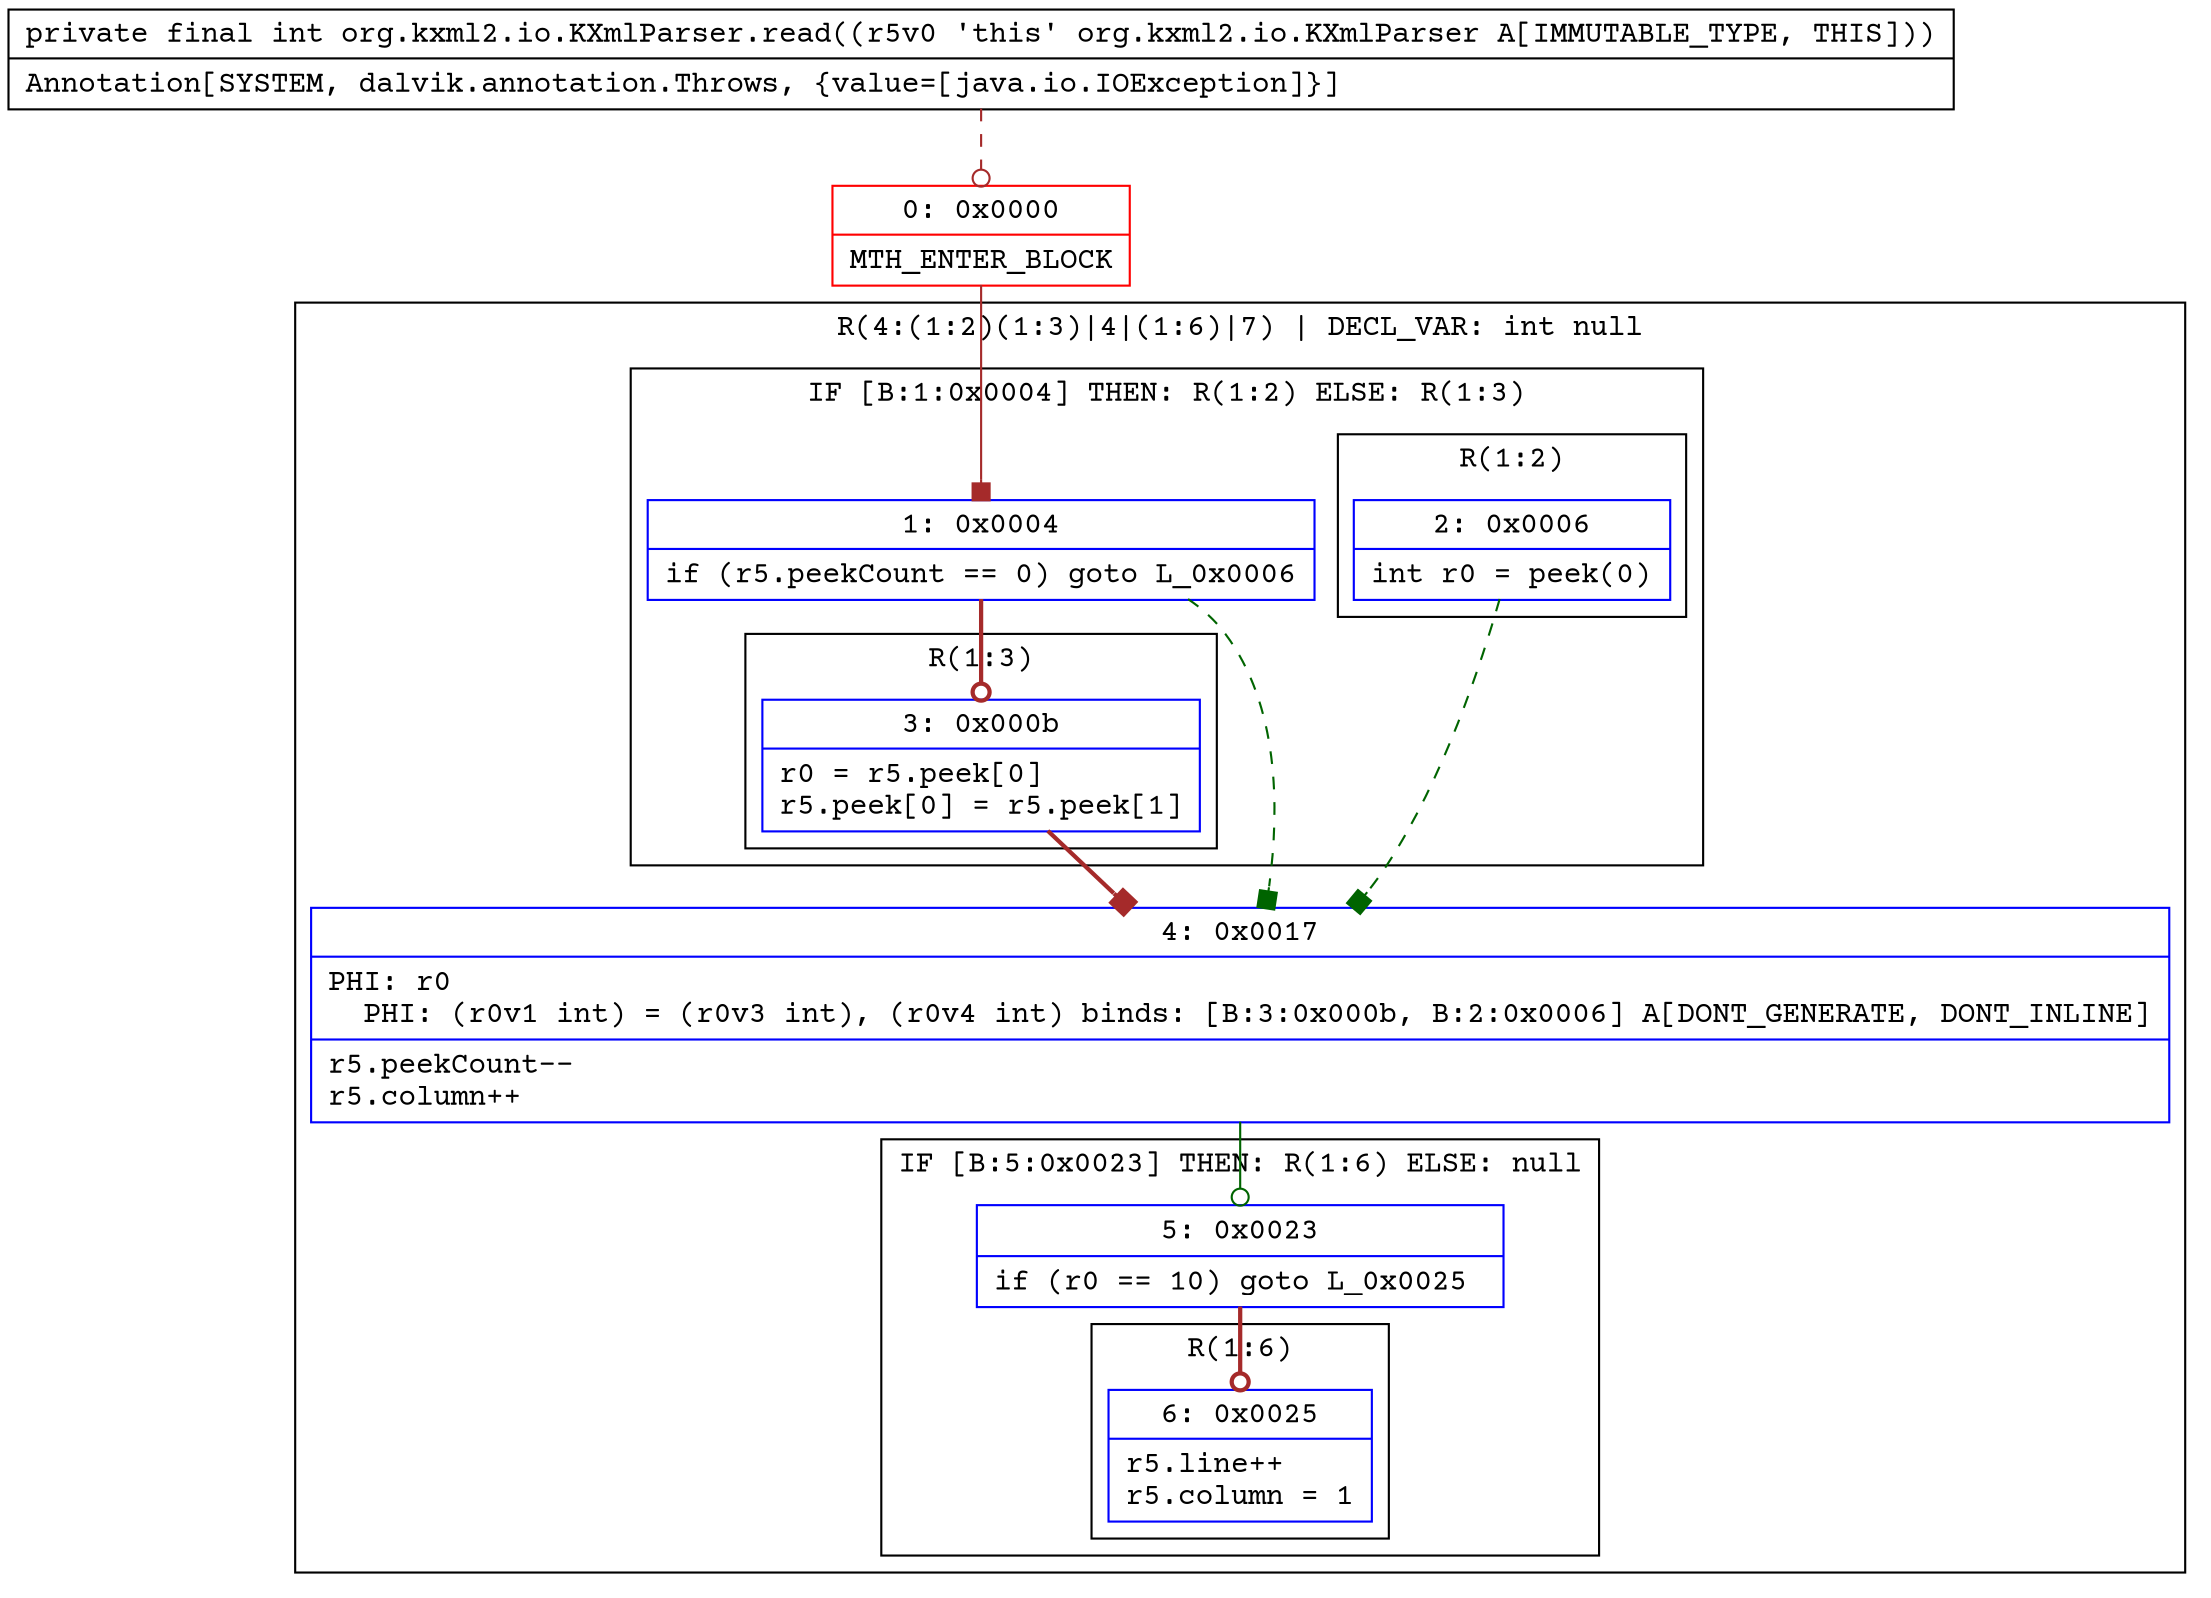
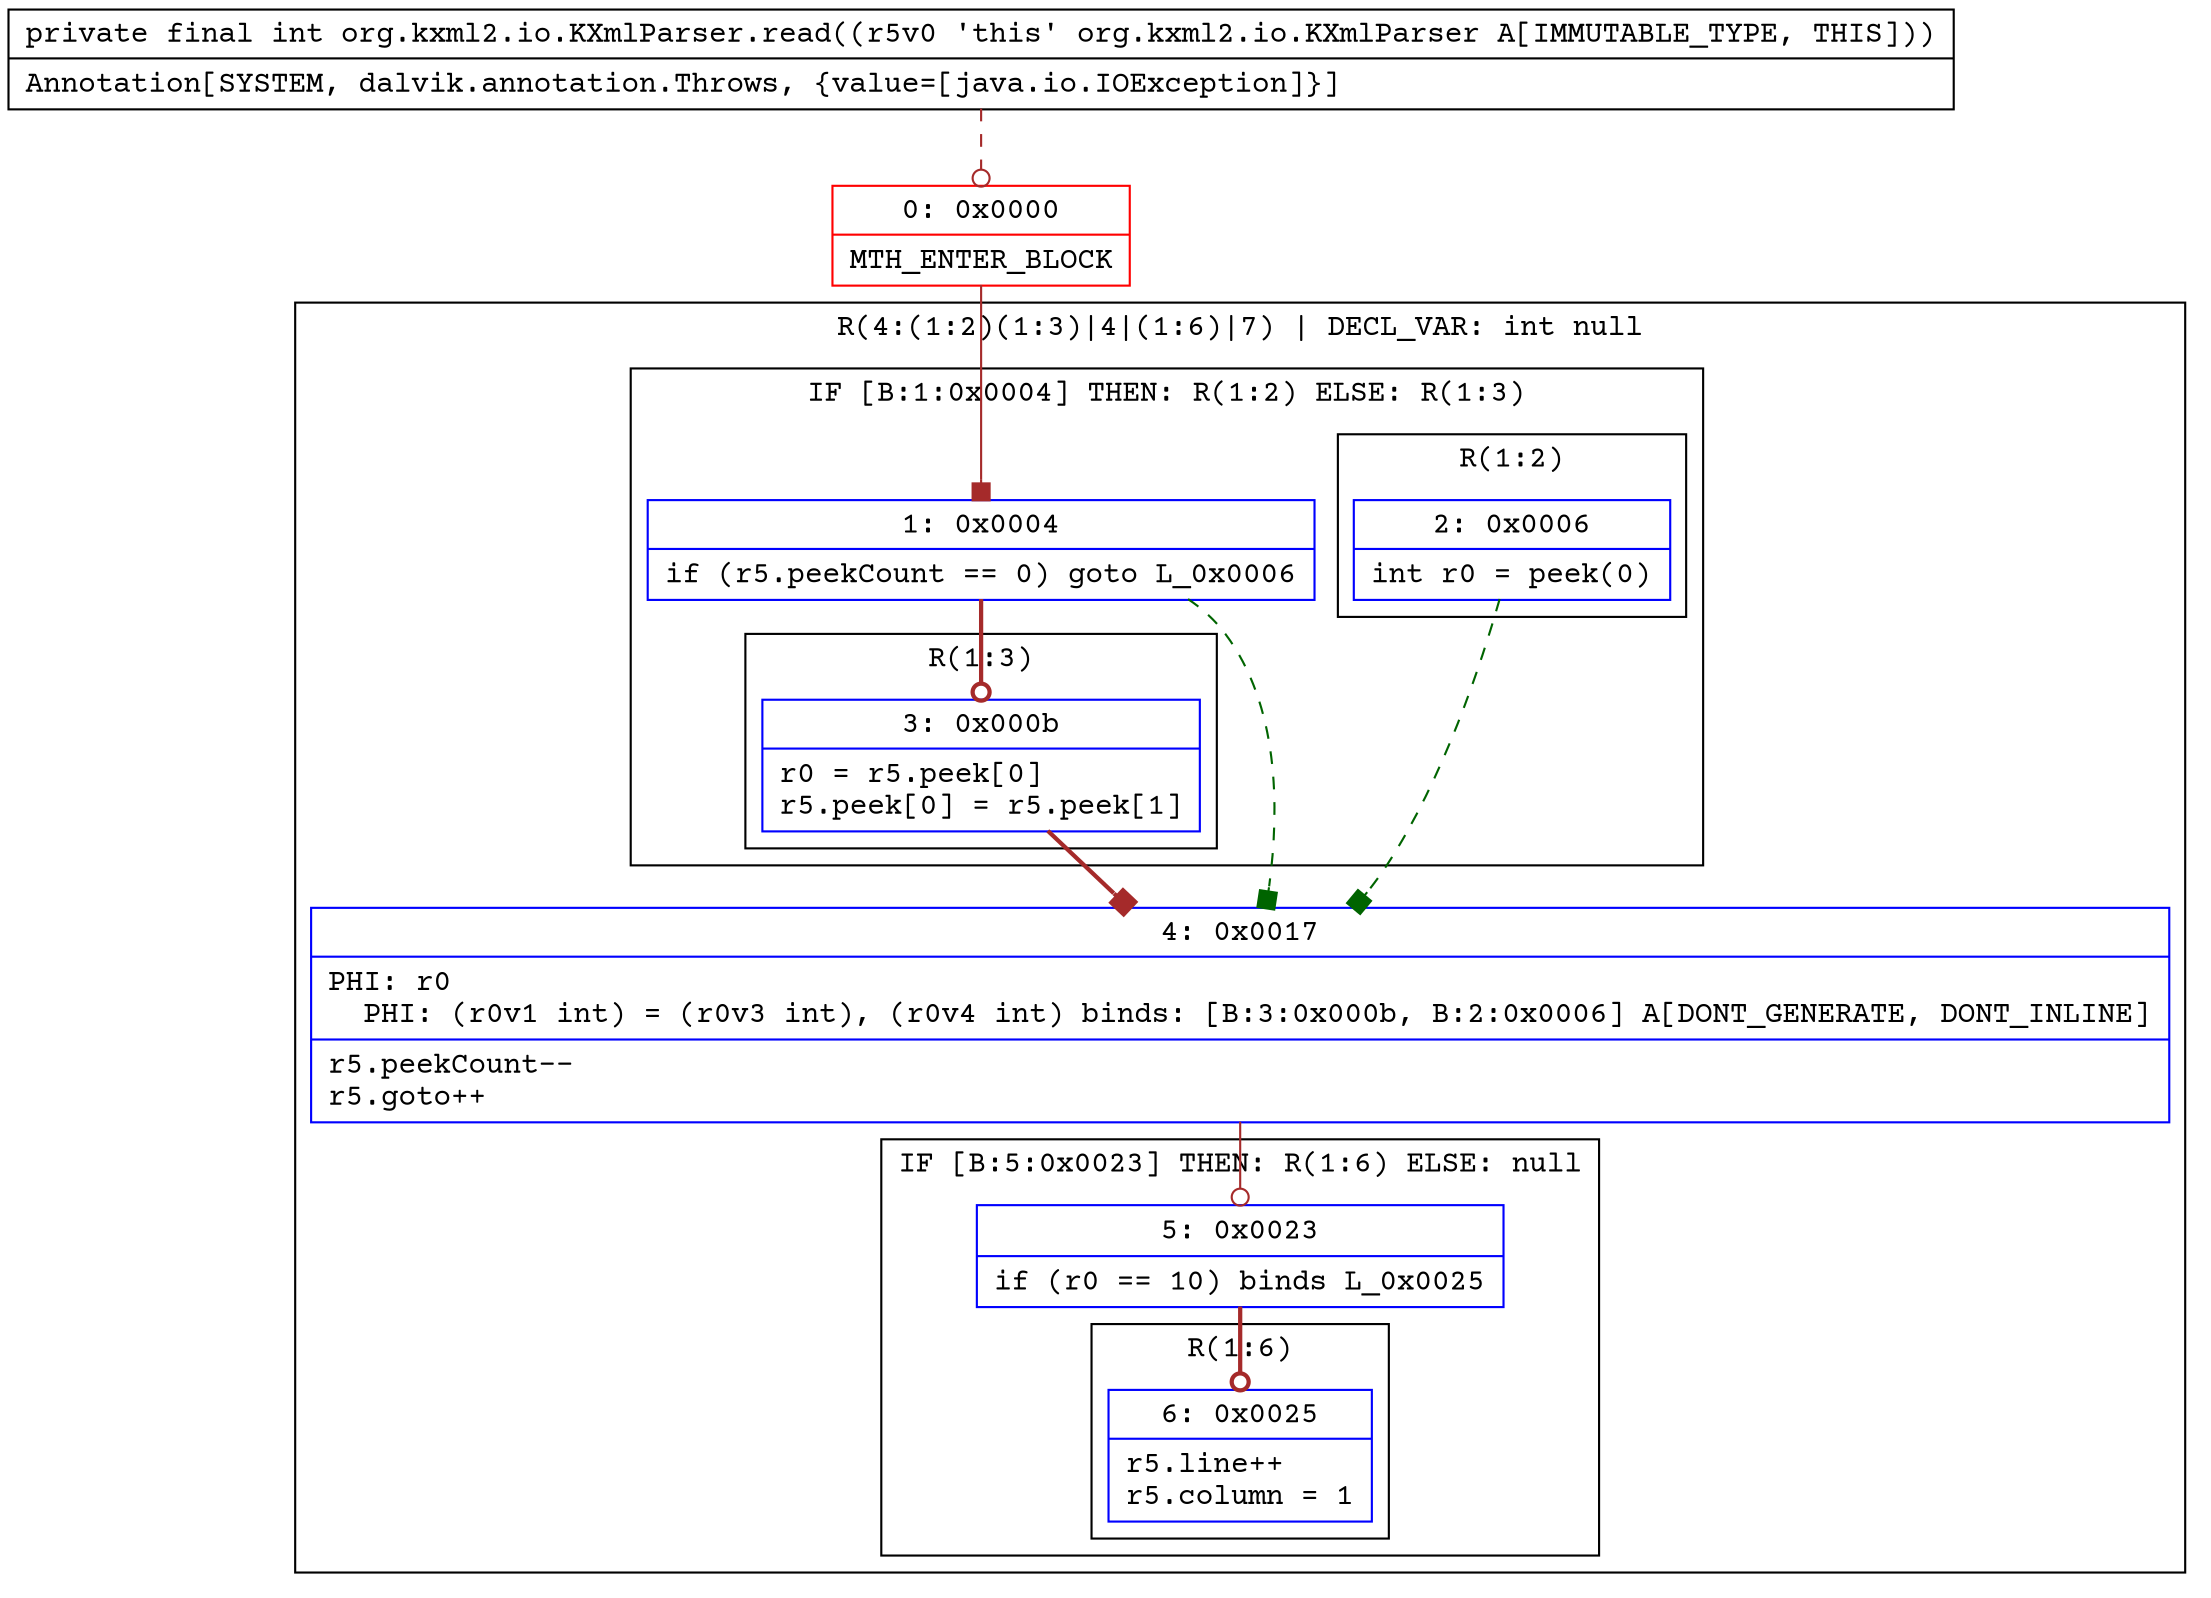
node "4: 0x0017": text "r5.column++" -> "r5.goto++"
edge "4: 0x0017" -> "5: 0x0023": color darkgreen -> brown
node "5: 0x0023": text "if (r0 == 10) goto L_0x0025" -> "if (r0 == 10) binds L_0x0025"
